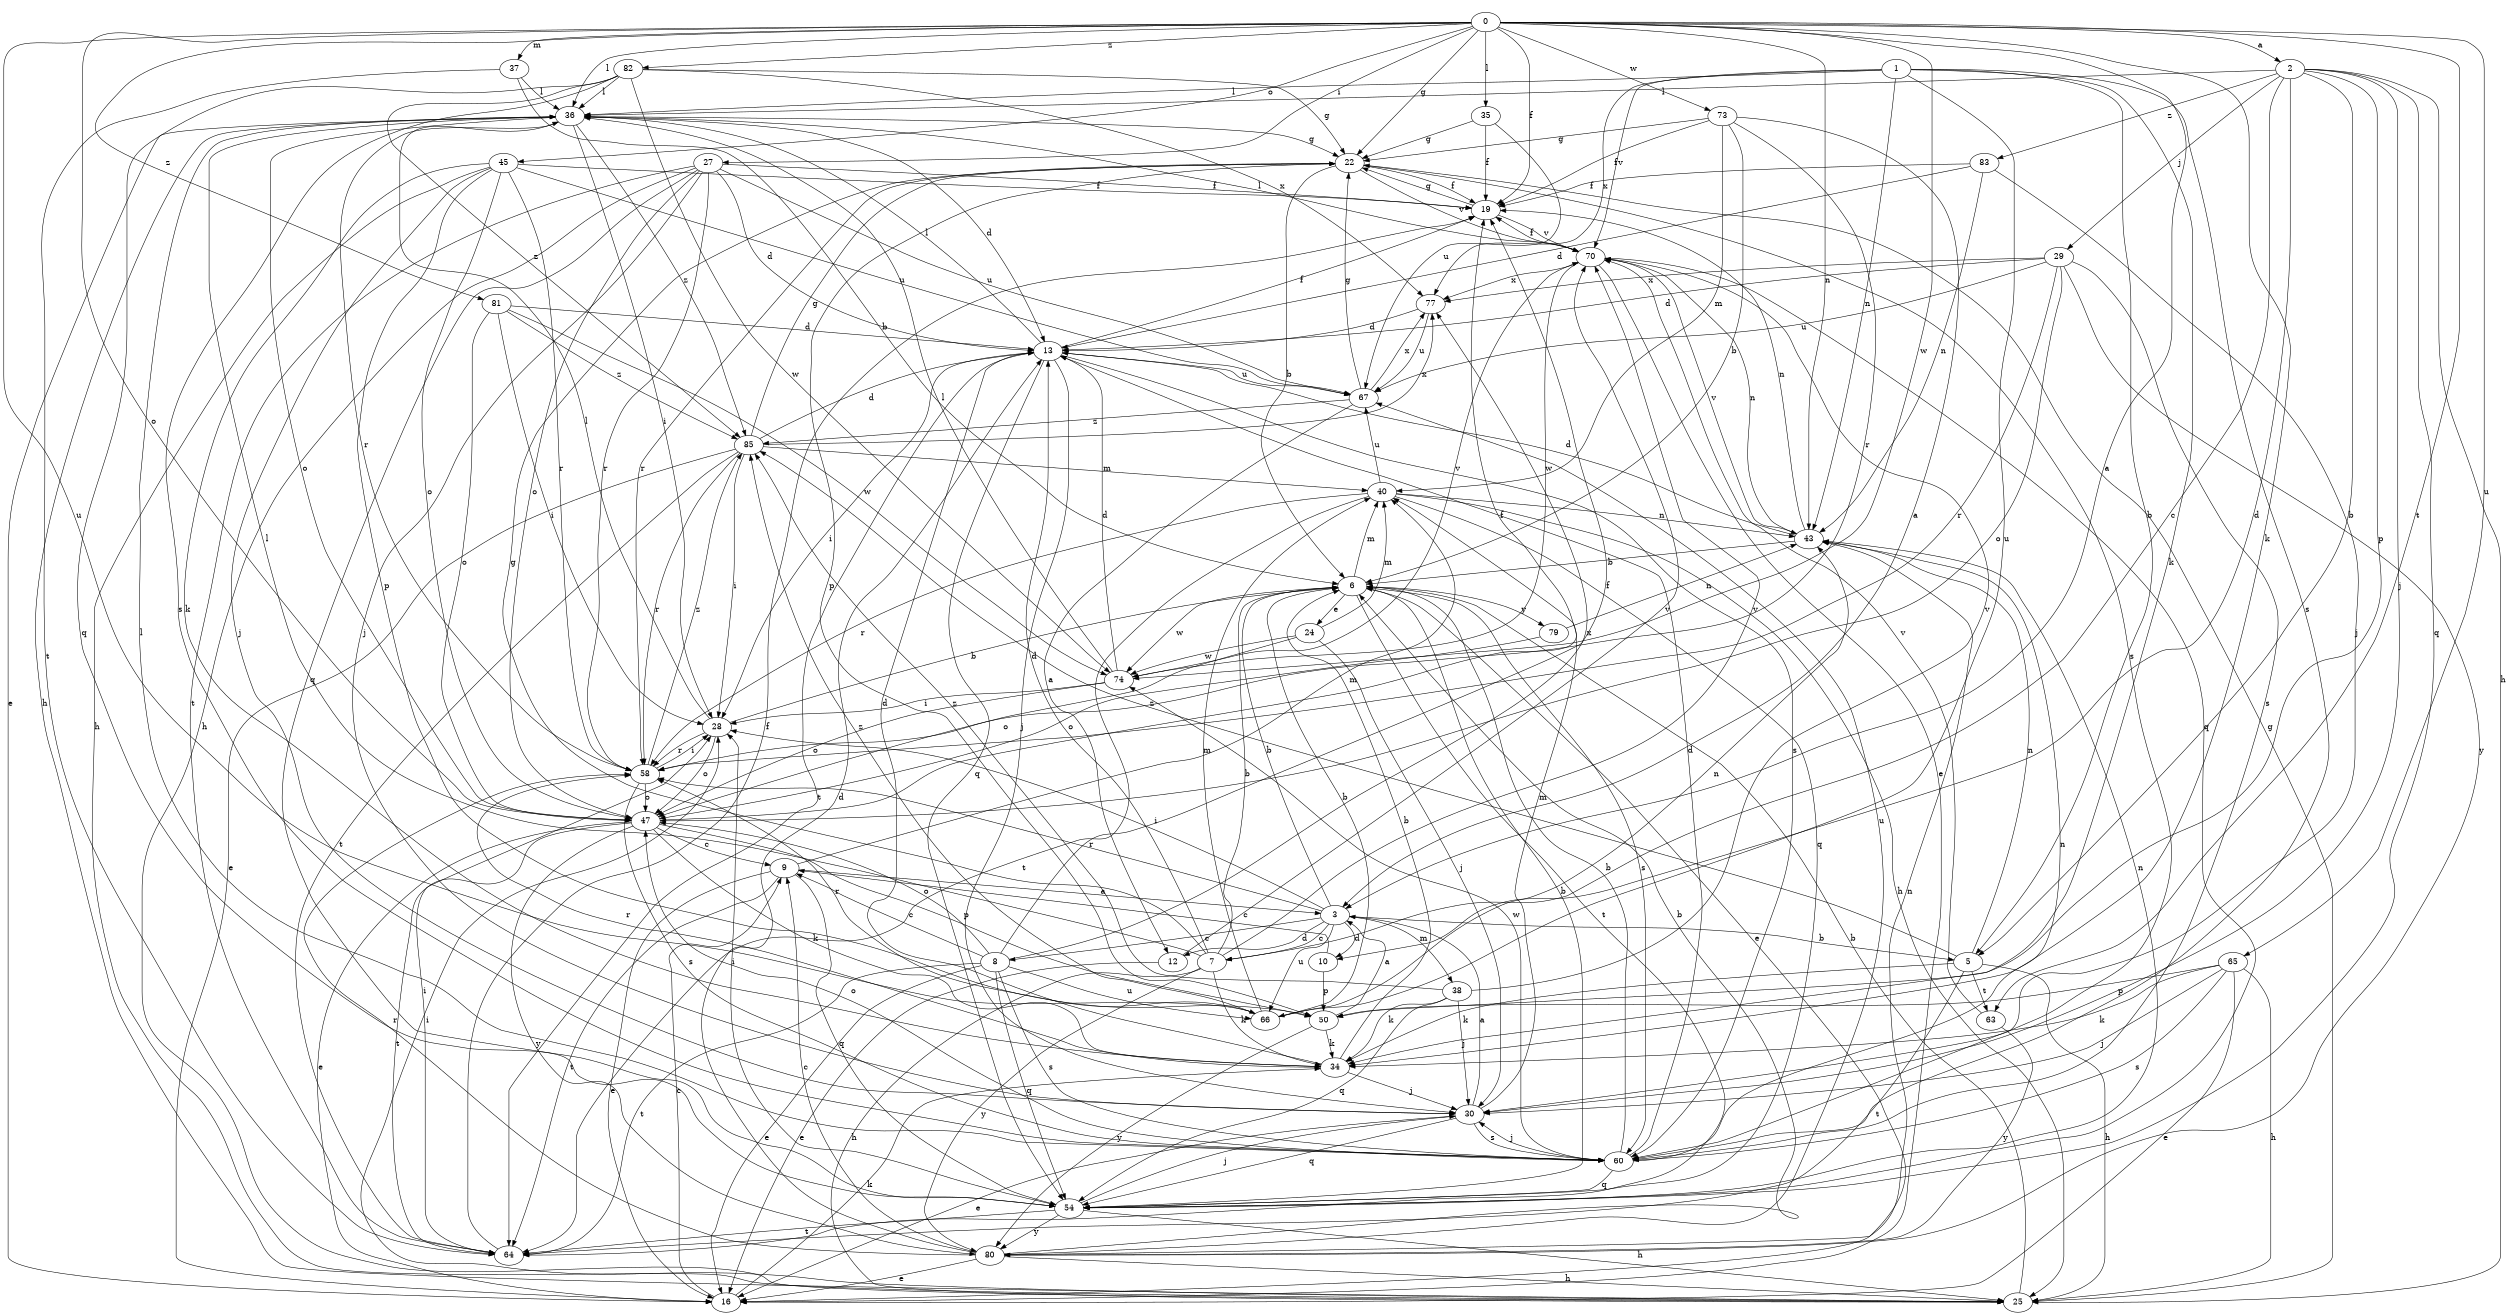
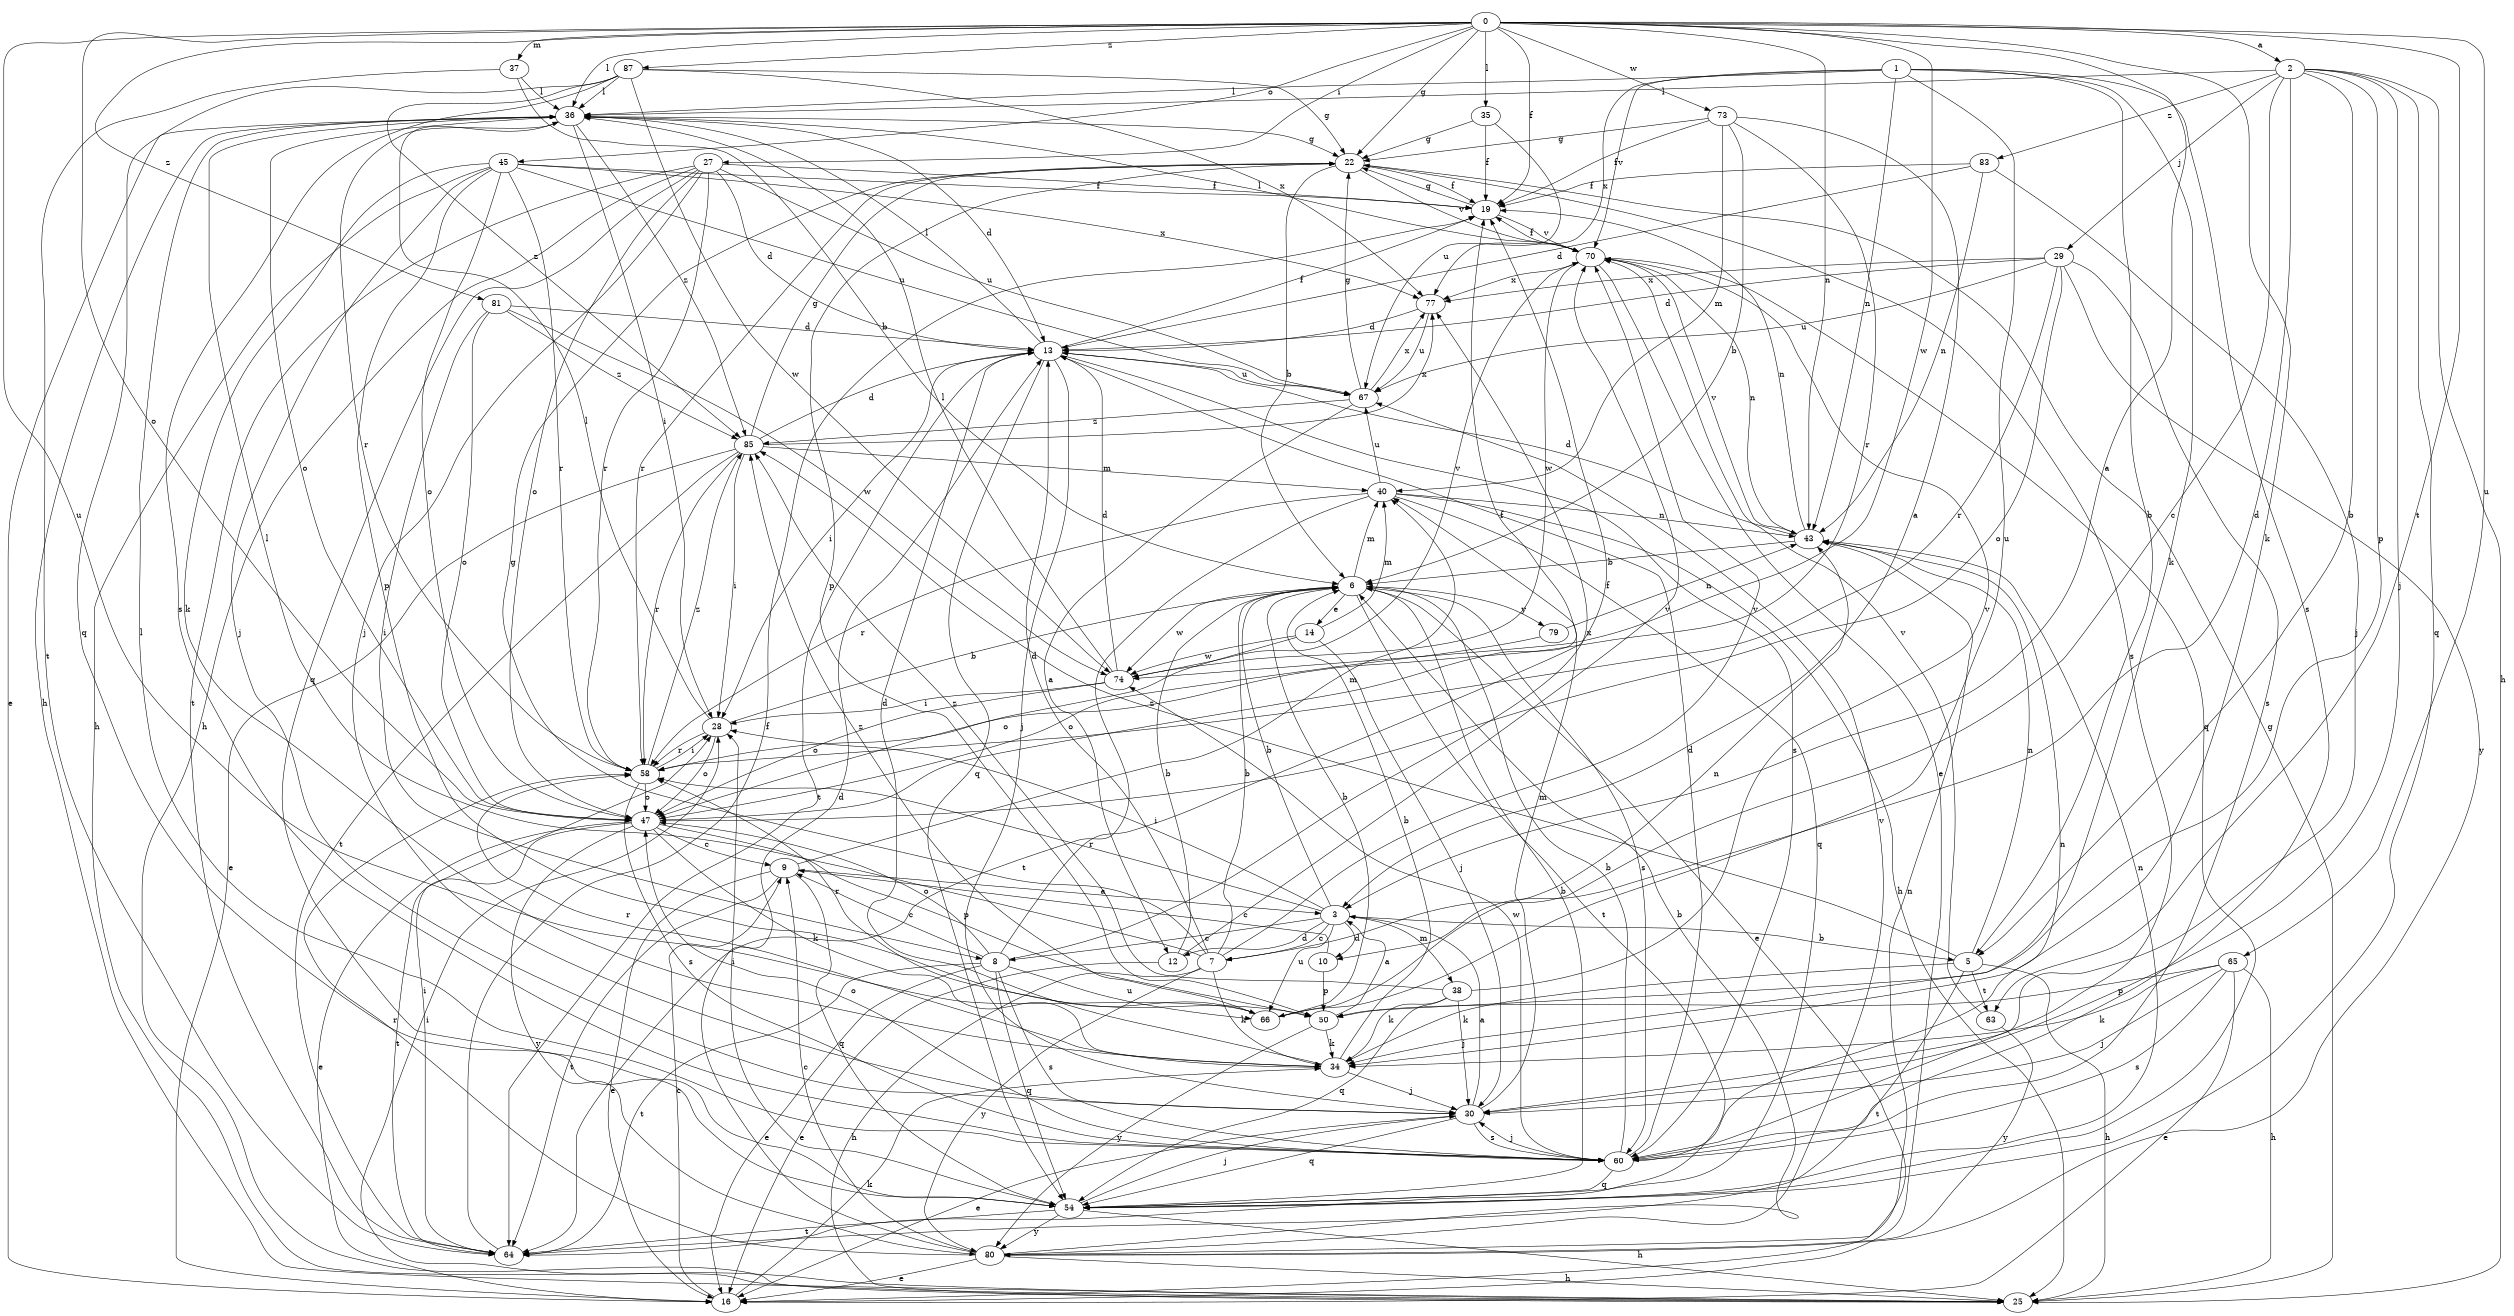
node "82": label "82" -> "87"
edge "45" -> "77": added, label "x"
edge "81" -> "28": now "81" -> "8"
node "24": label "24" -> "14"
edge "66" -> "40": removed, label "m"
edge "80" -> "67": label "u" -> "v"
edge "25" -> "6": now "12" -> "6"
